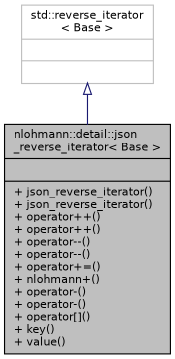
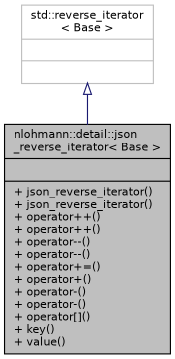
node "nlohmann::detail::json": text "+ nlohmann+()" -> "+ operator+()"
